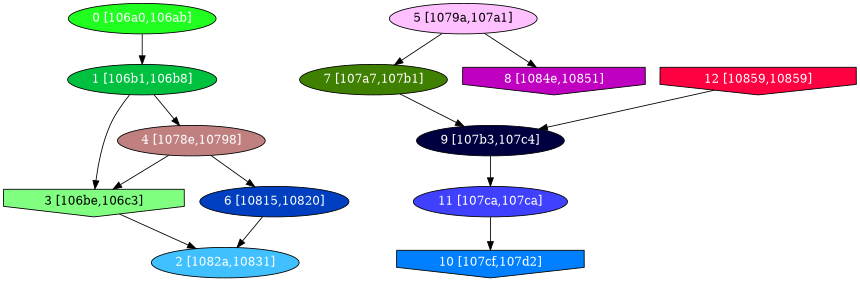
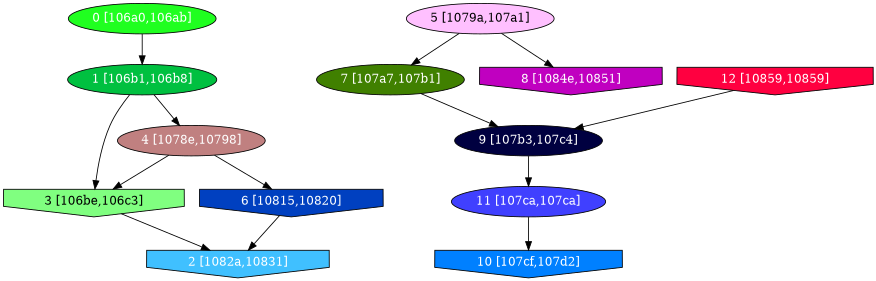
node "6 [10815,10820]": shape ellipse -> invhouse
node "2 [1082a,10831]": shape ellipse -> invhouse
